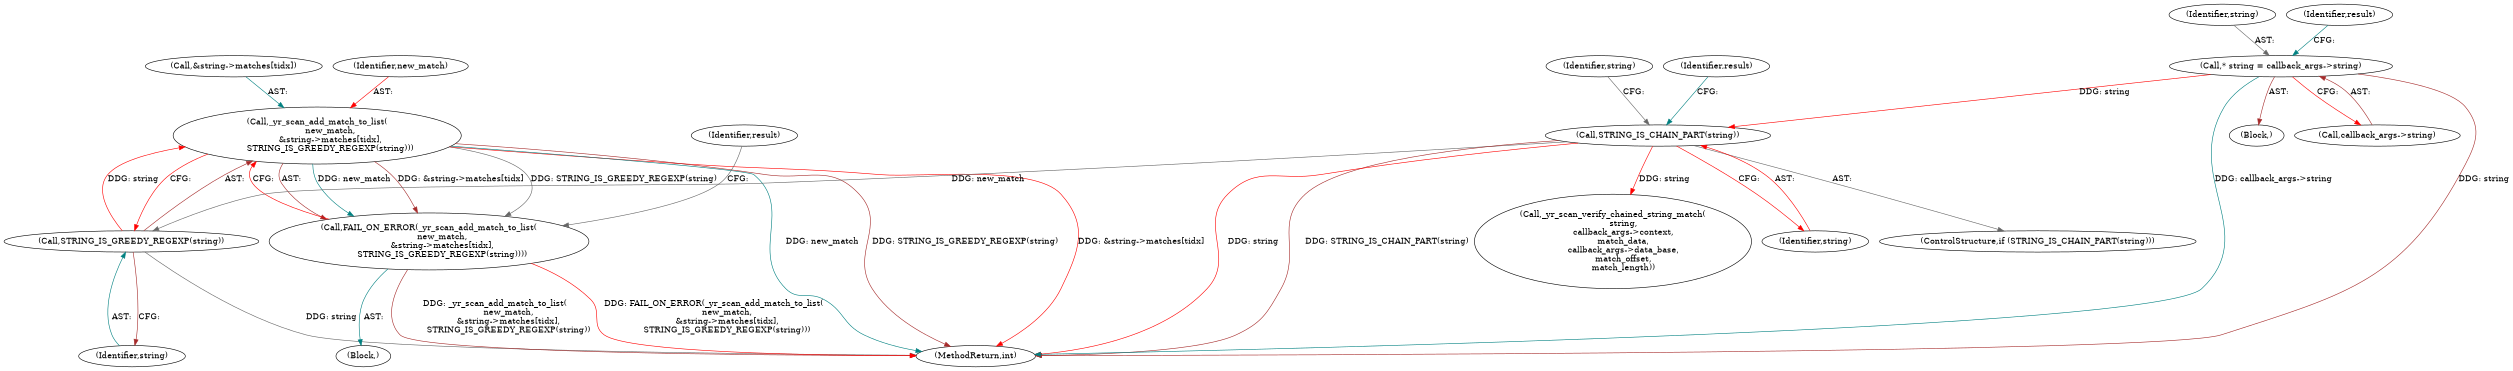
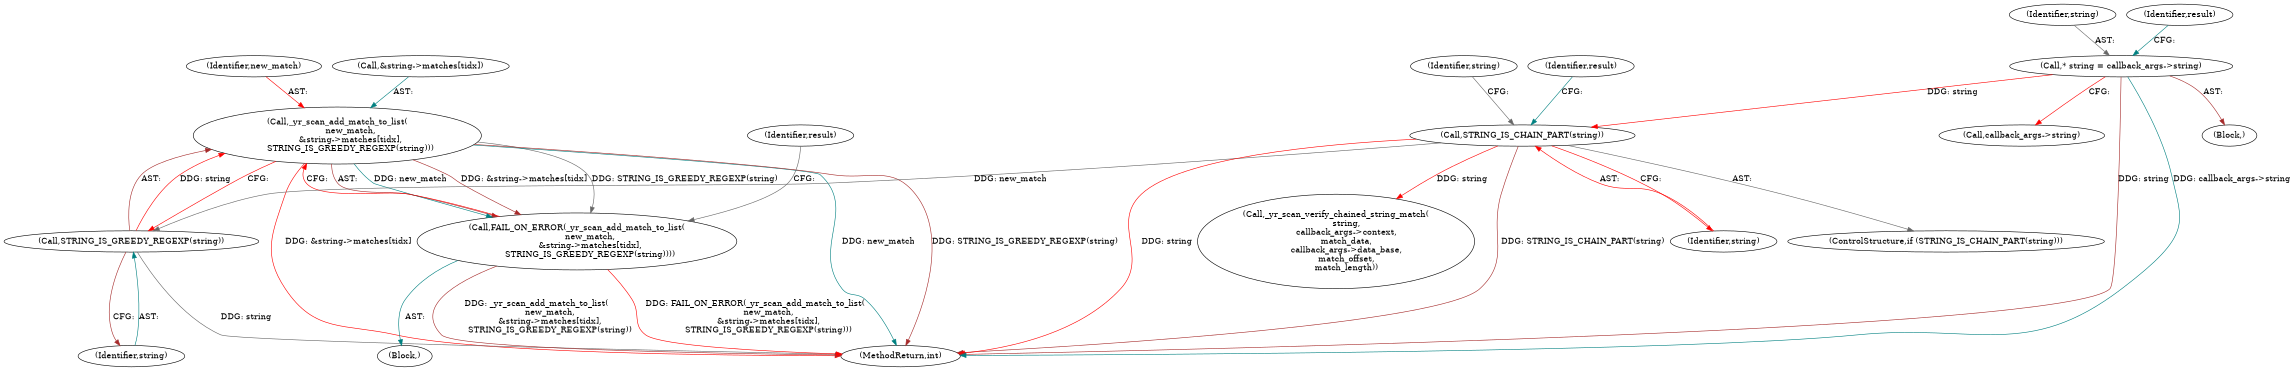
edge "(Call,callback_args->string)" -> "(Call,* string = callback_args->string)": removed, label "AST:"
